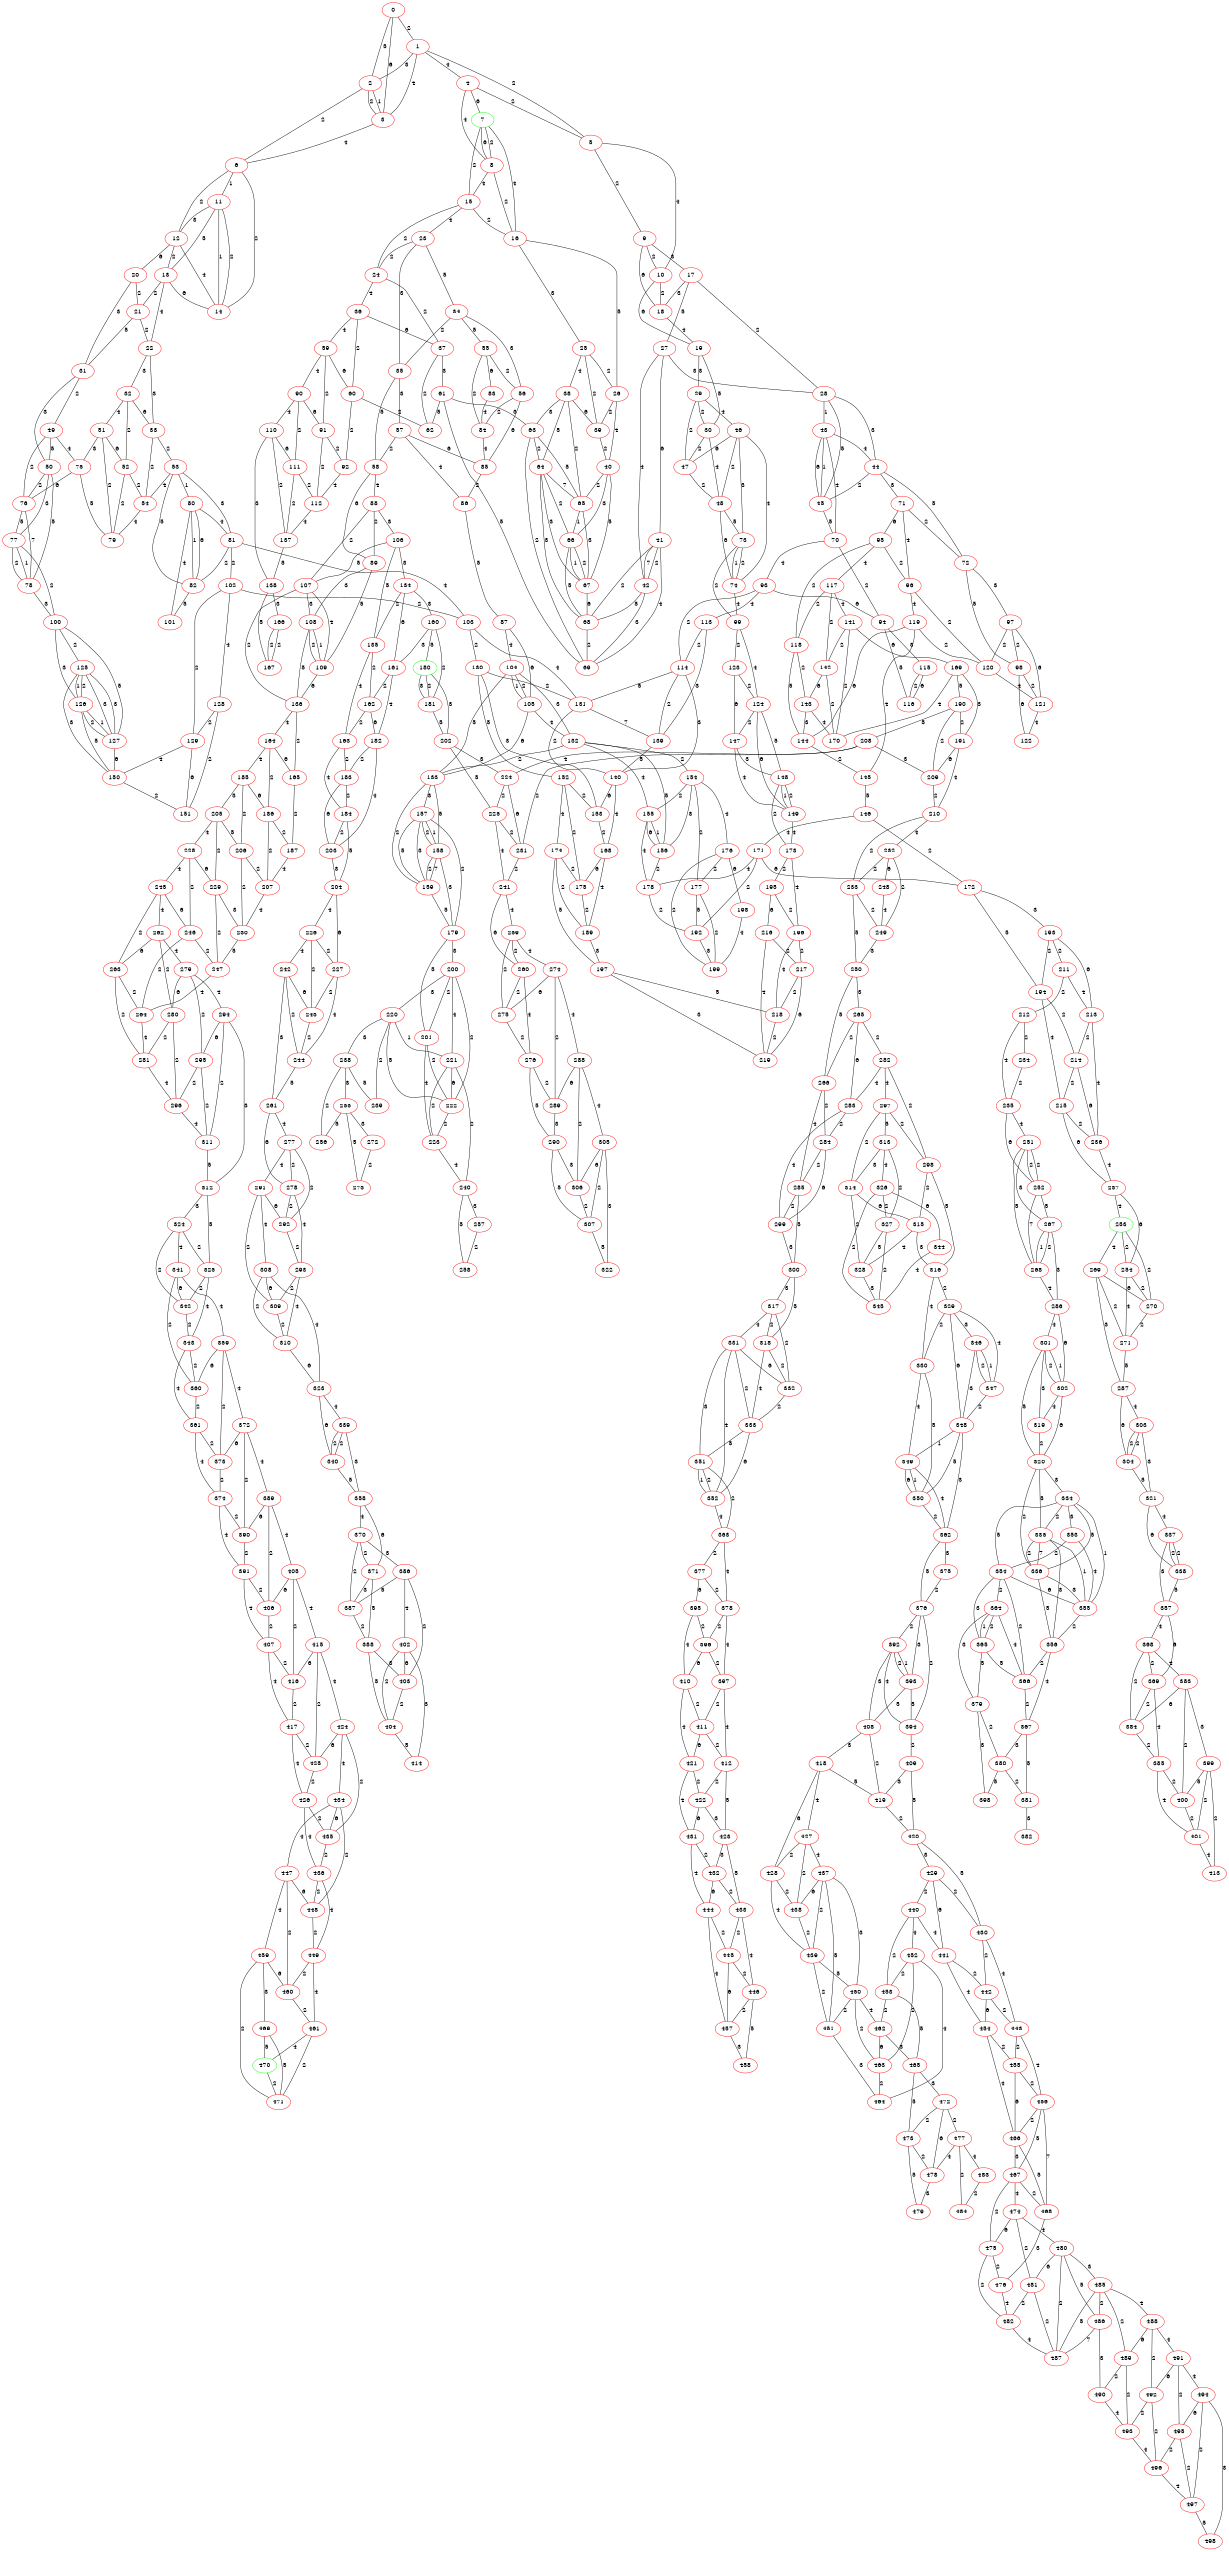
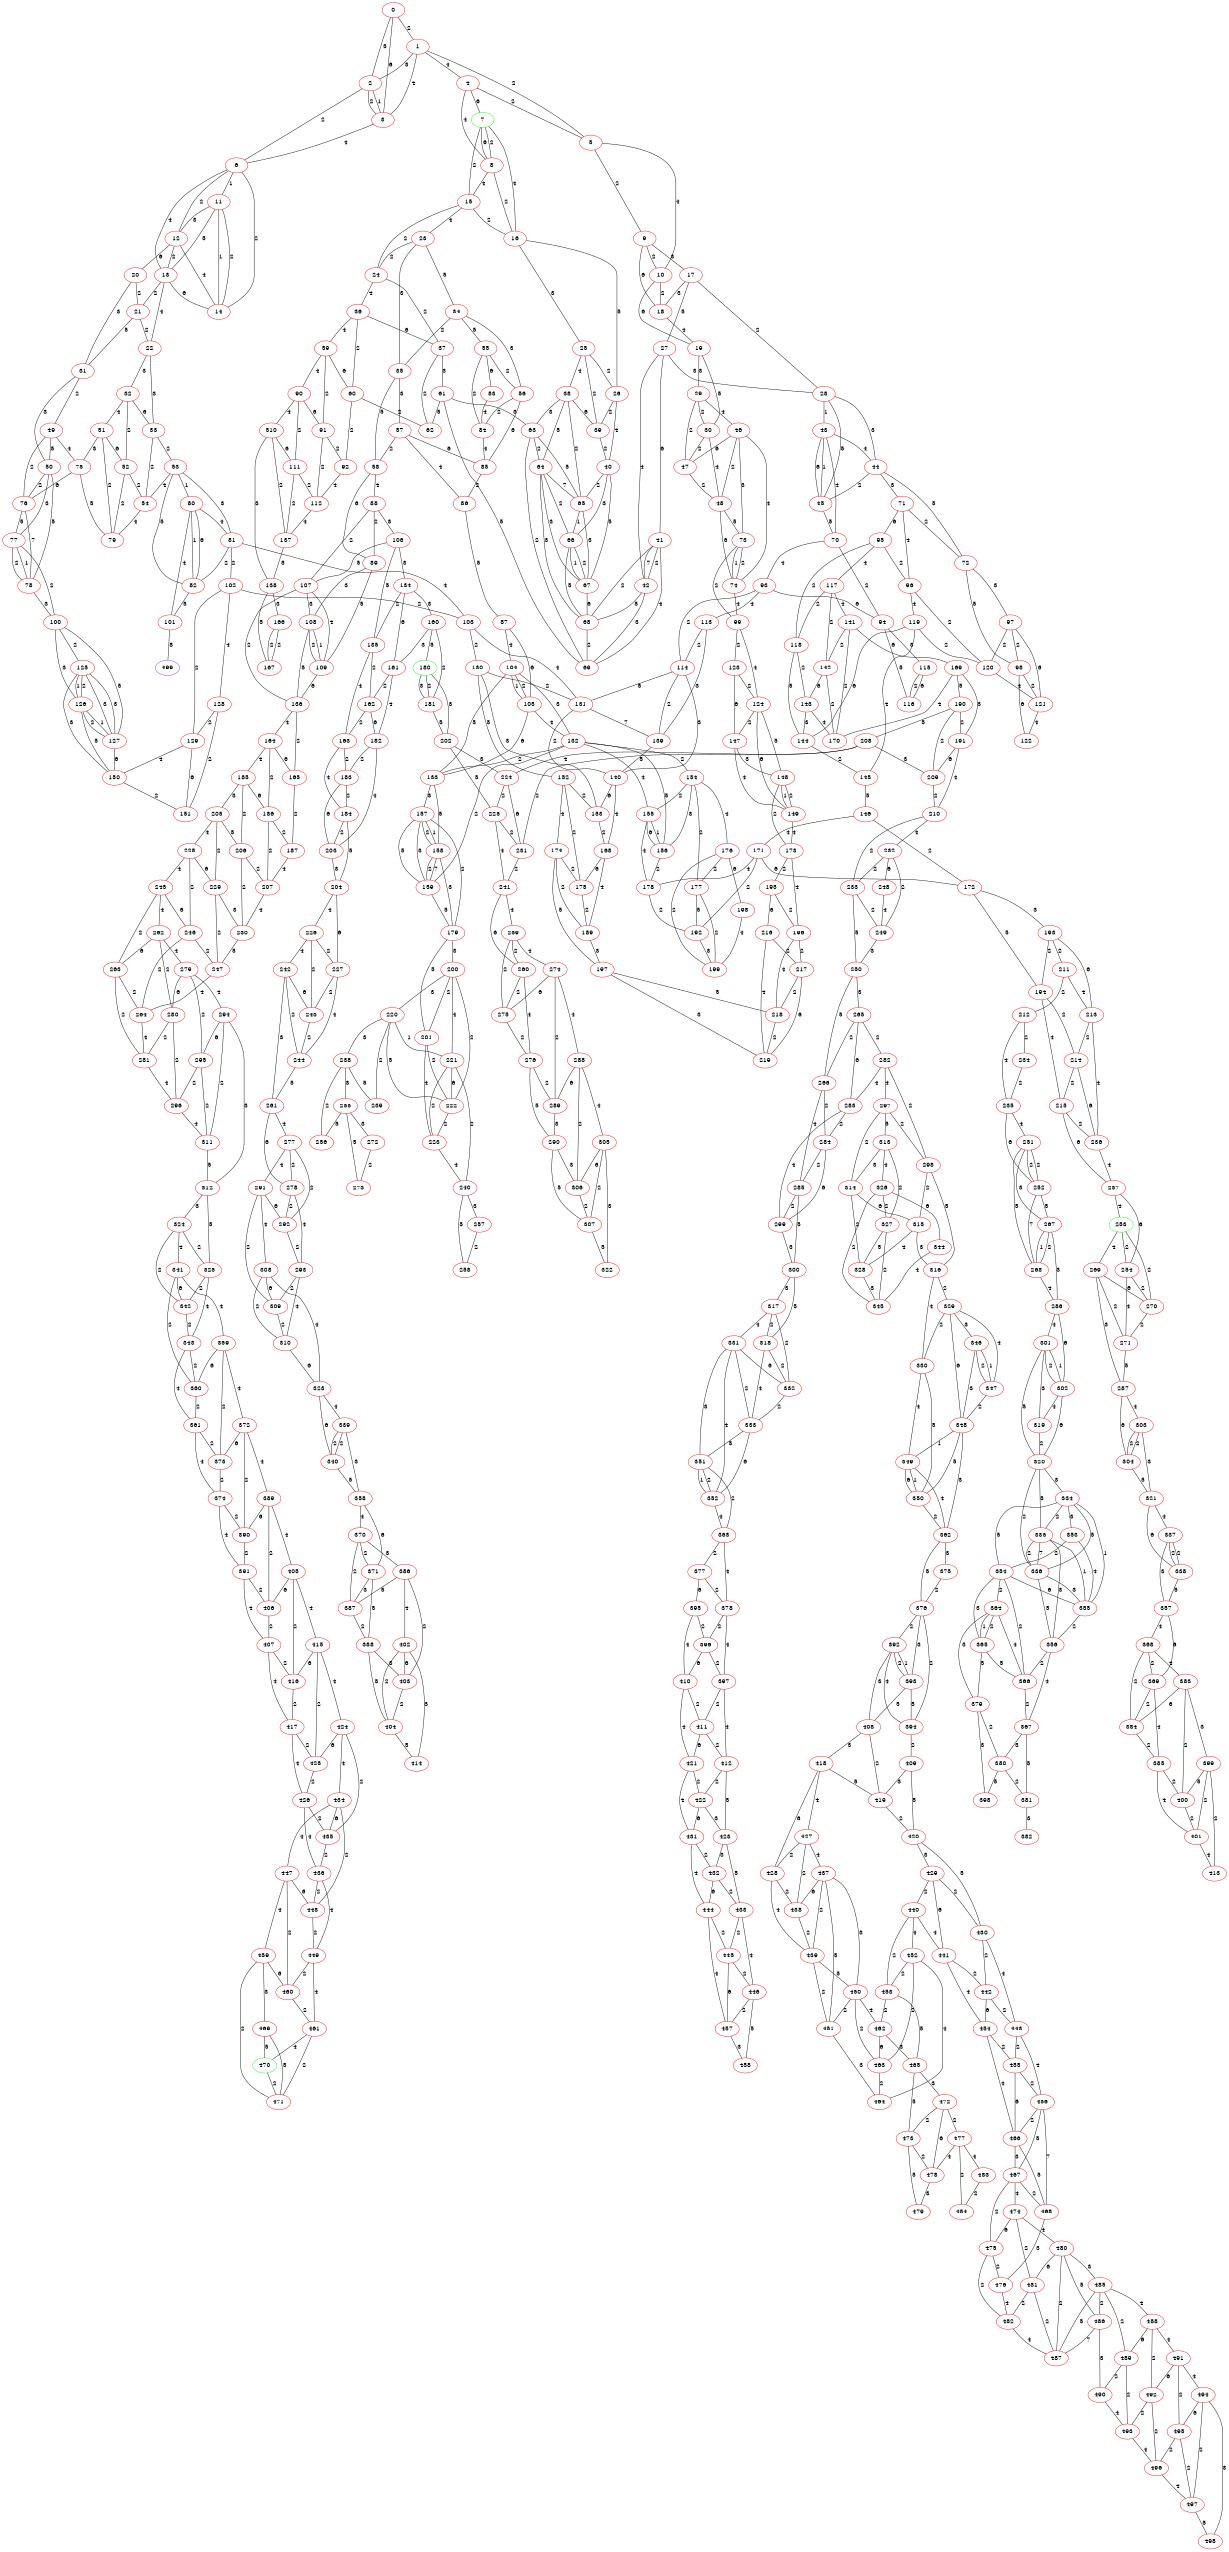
edge "6" -- "13": added, label "4"
node "110": label "110" -> "510"
node "499": added
edge "133" -- "159": now "132" -- "159"
